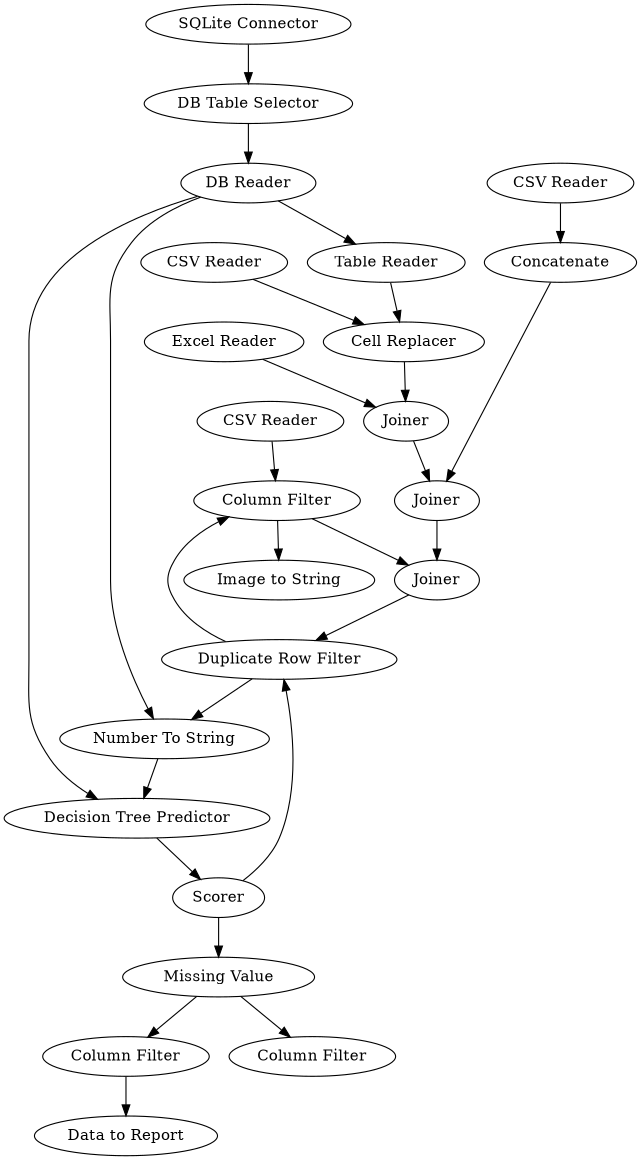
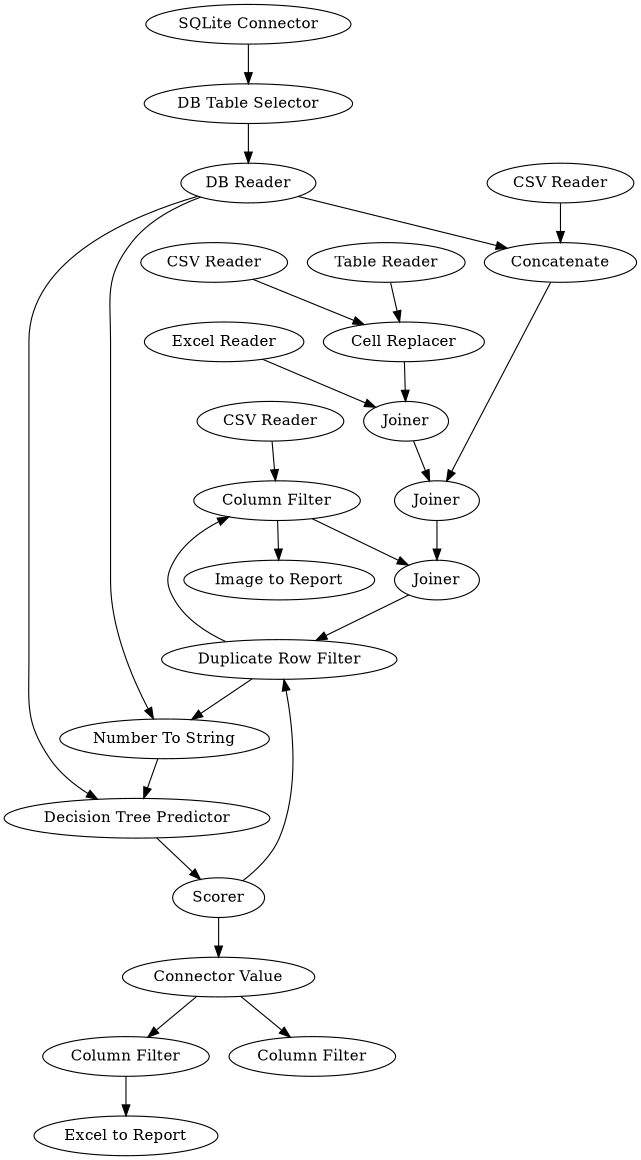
edge "DB Reader" -> "Table Reader": now "DB Reader" -> "Concatenate"
node "Image to String": label "Image to String" -> "Image to Report"
node "Missing Value": label "Missing Value" -> "Connector Value"
node "Data to Report": label "Data to Report" -> "Excel to Report"
